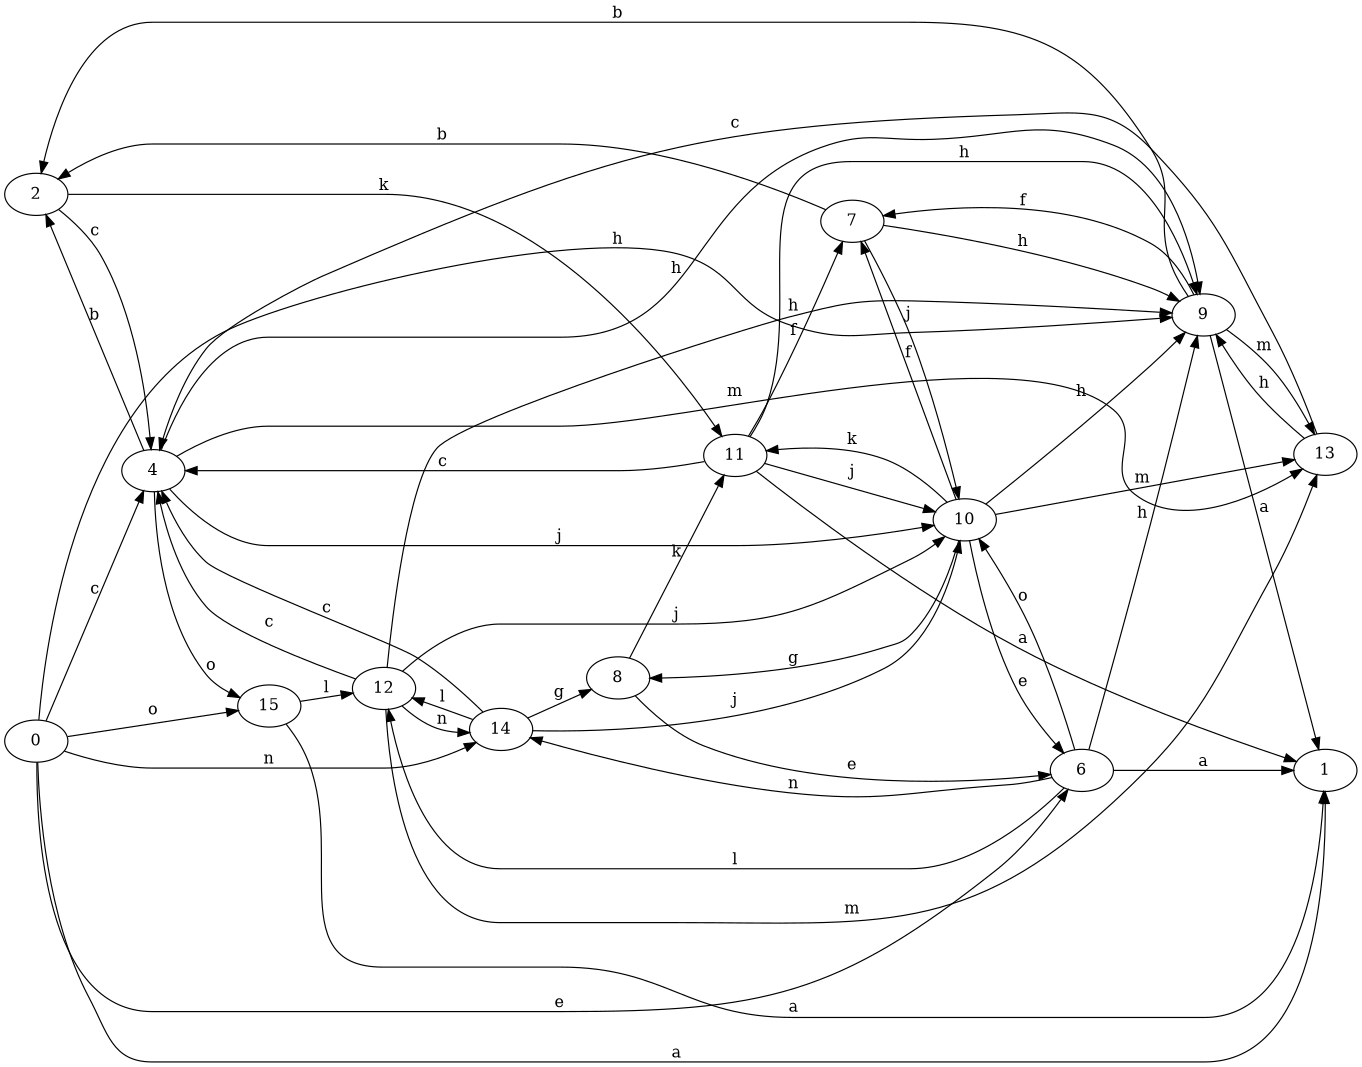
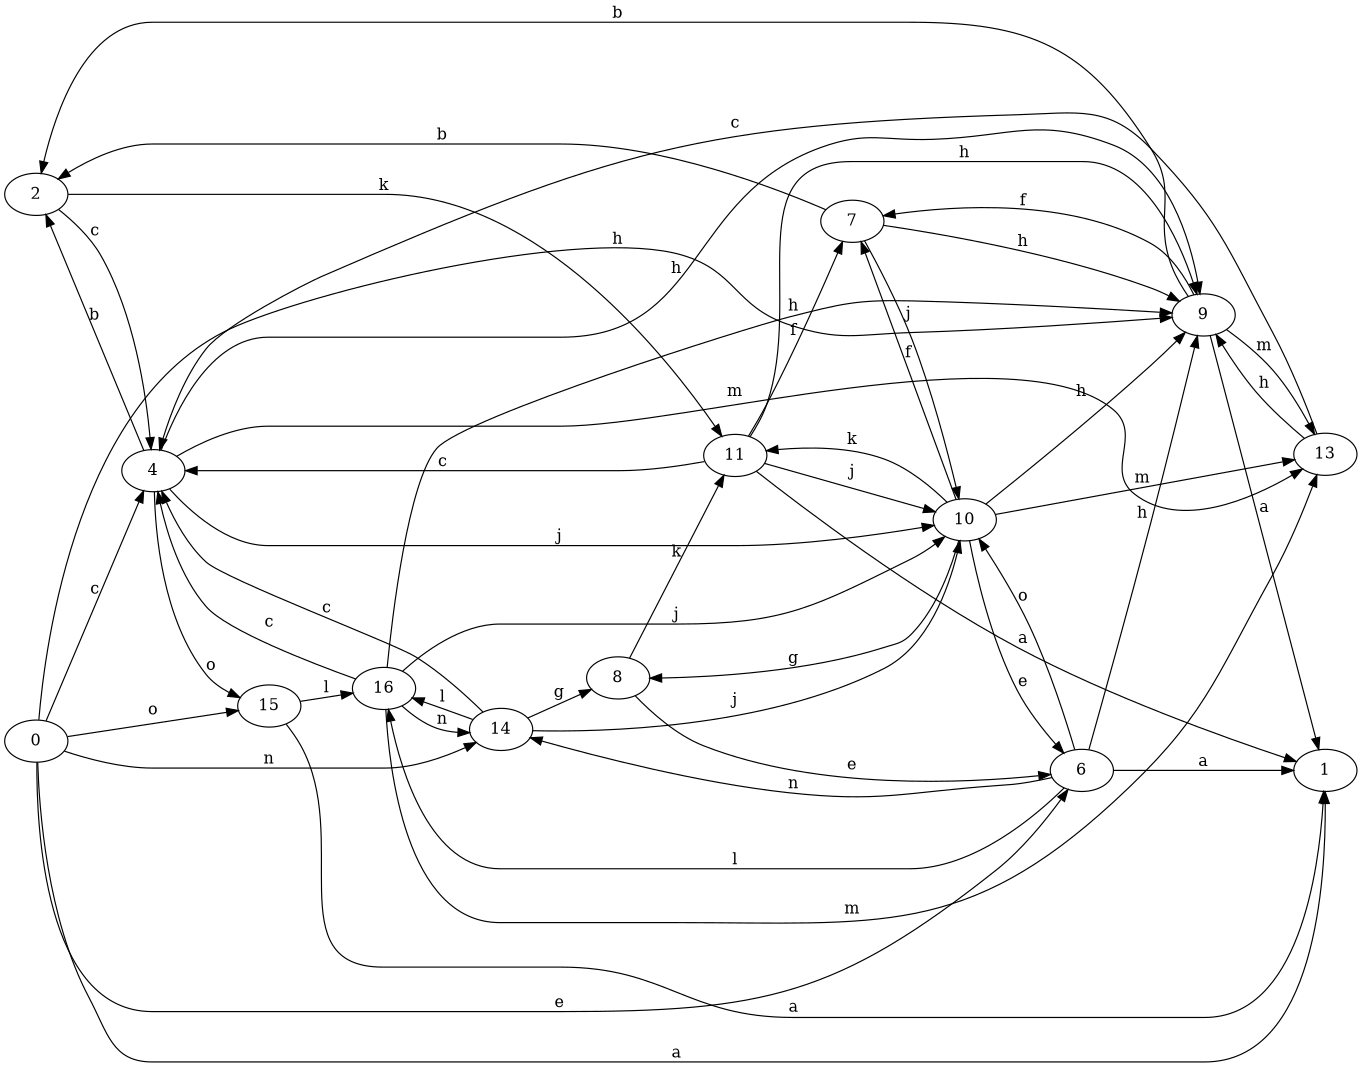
node "12": label "12" -> "16"
